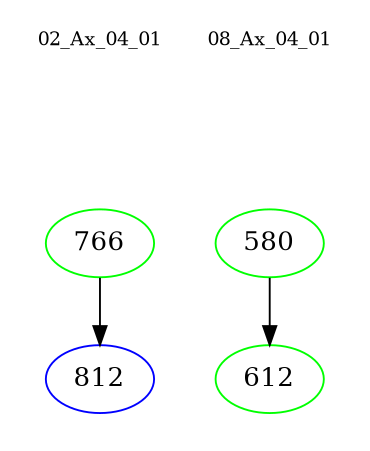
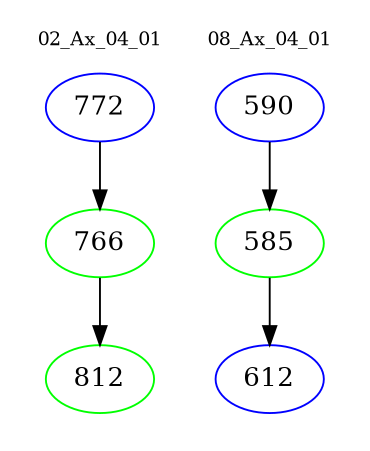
node "772": added
node "590": added
node "580": label "580" -> "585"
node "812": color blue -> green
node "612": color green -> blue
